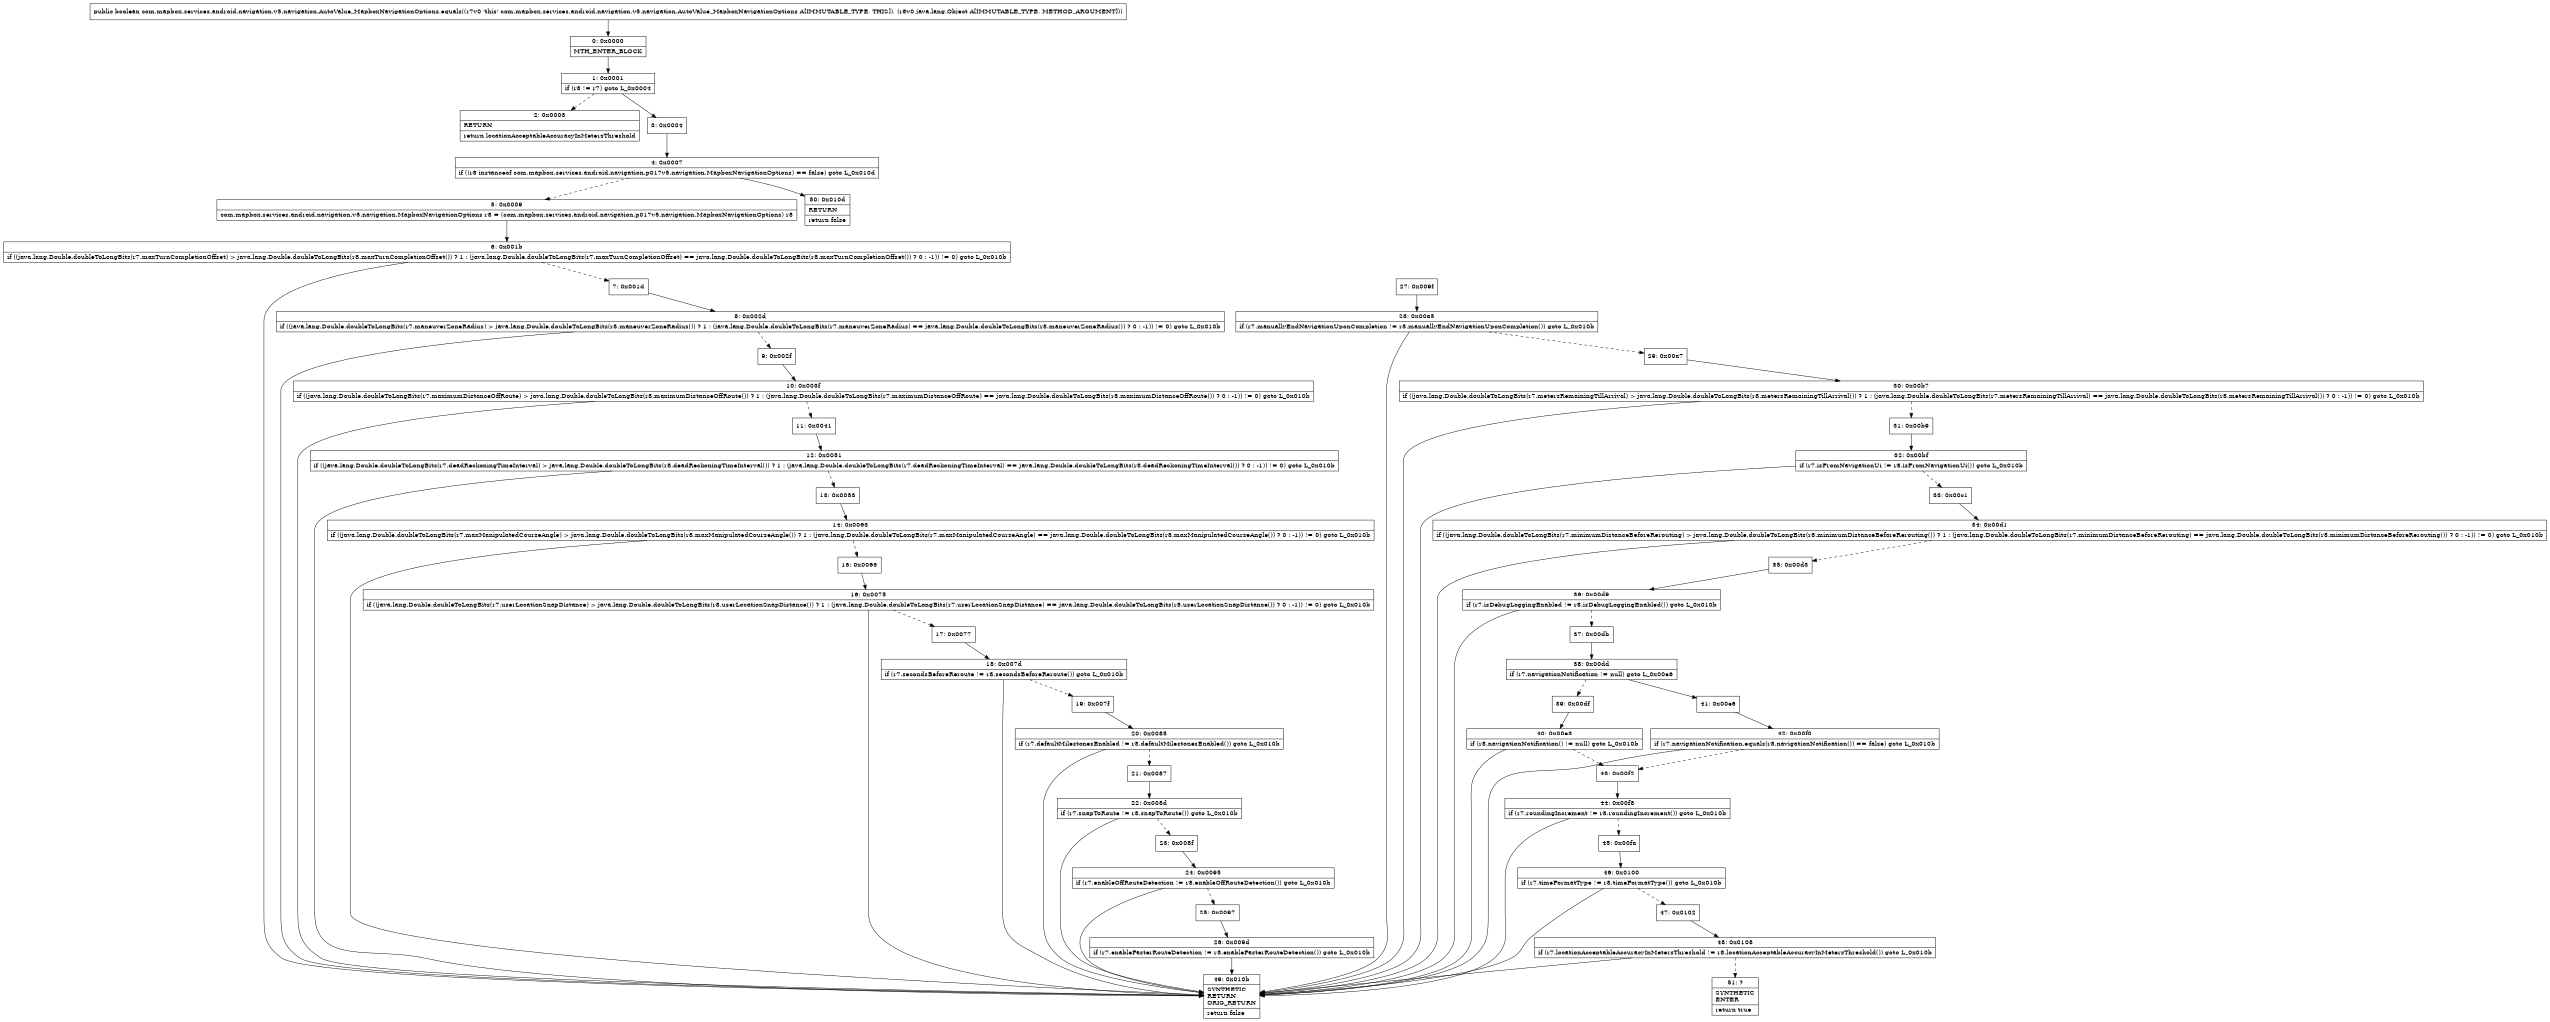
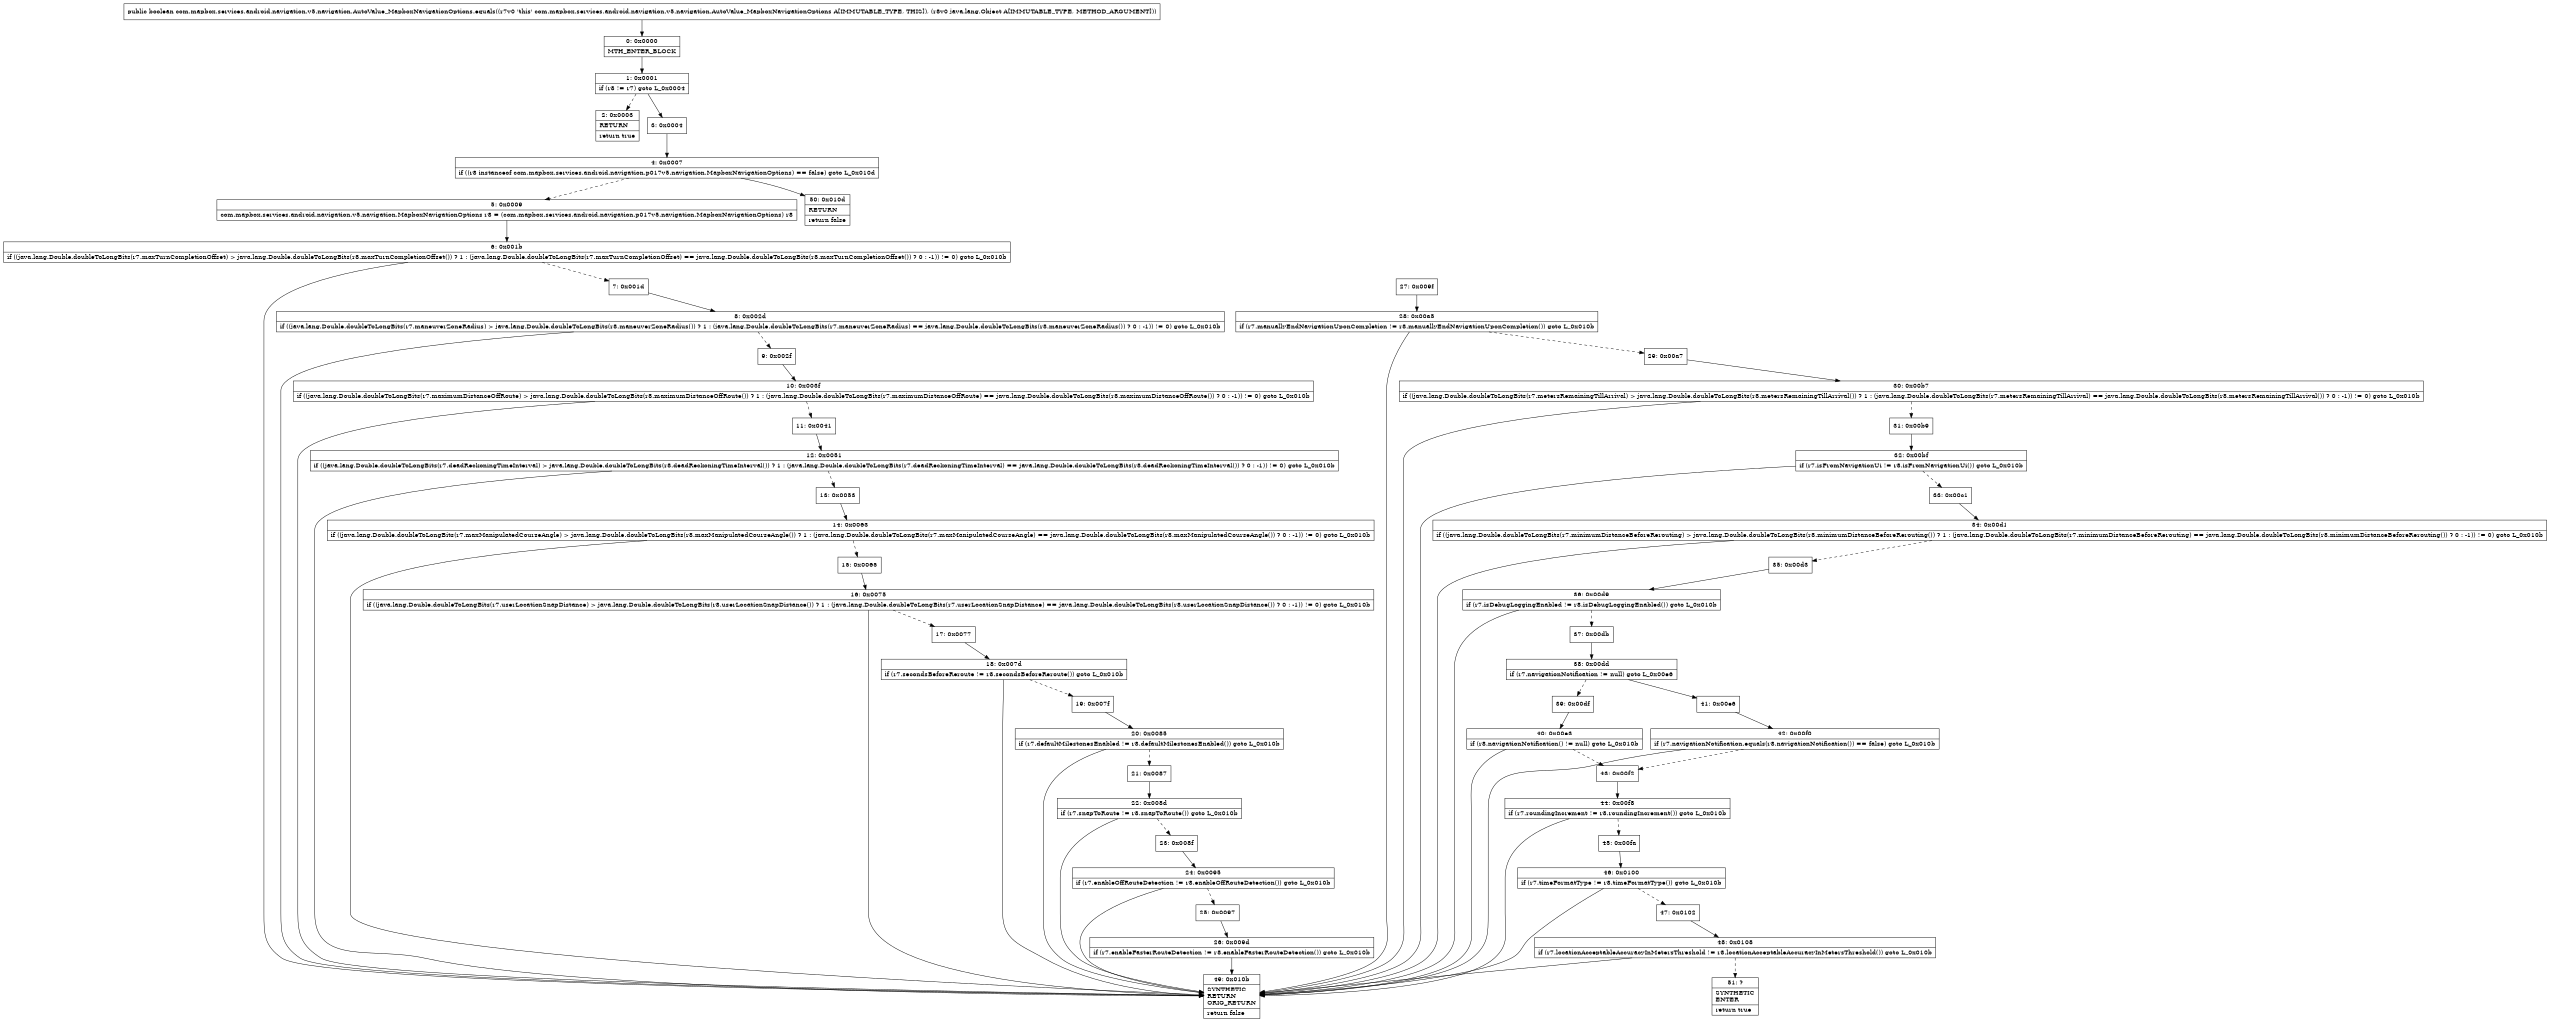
node "2: 0x0003": text "return locationAcceptableAccuracyInMetersThreshold" -> "return true"
